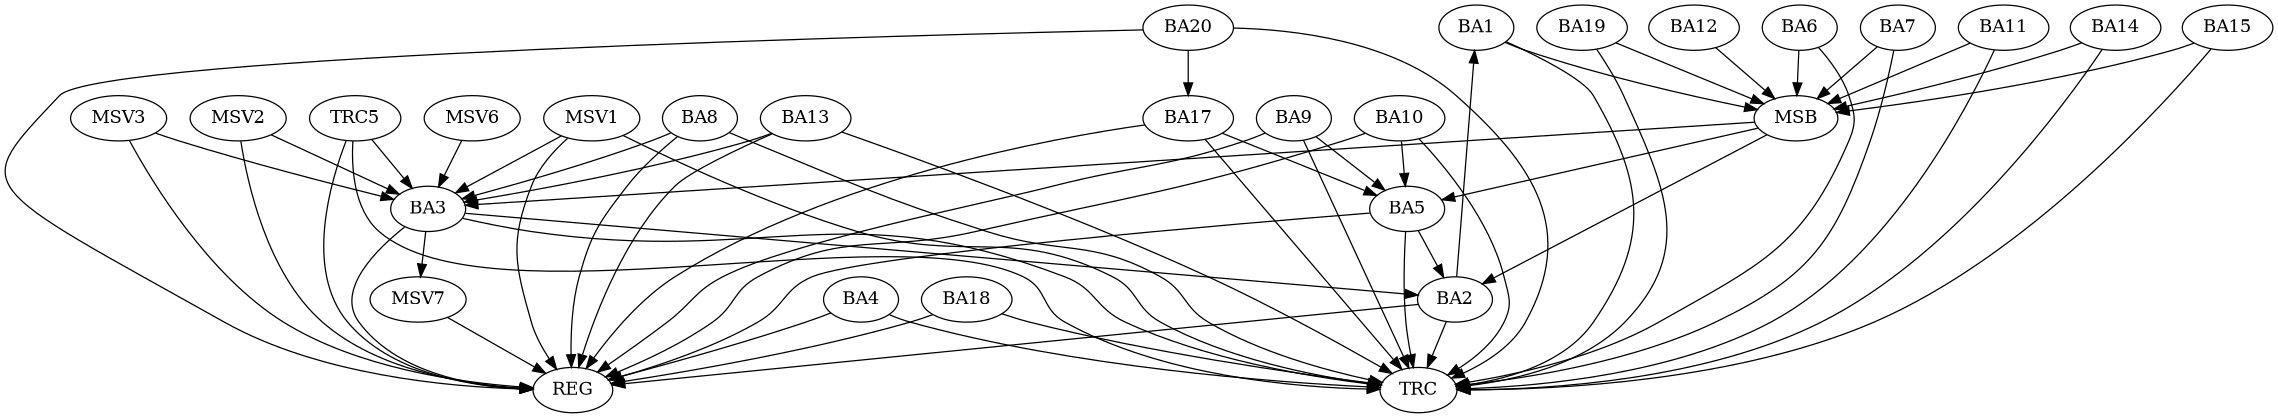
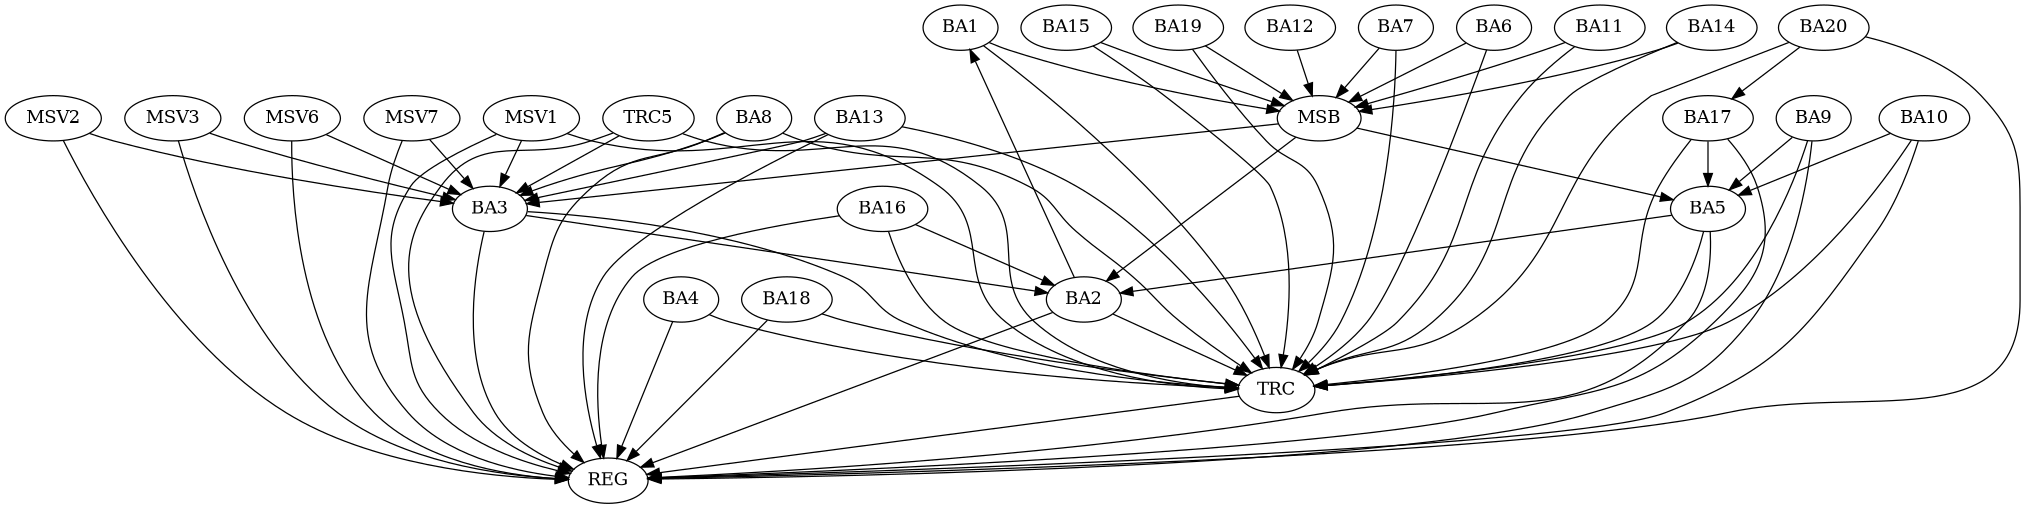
node "BA16": added
edge "BA3" -> "MSV7": reversed
edge "MSV6" -> "REG": added
edge "TRC" -> "REG": added
